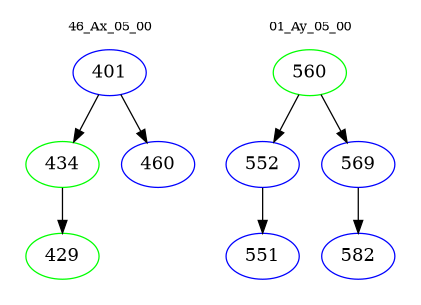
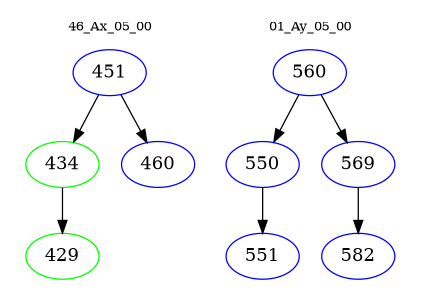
node "401": label "401" -> "451"
node "560": color green -> blue
node "552": label "552" -> "550"
